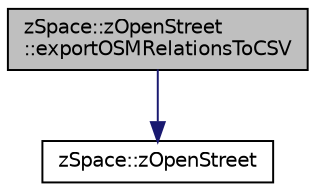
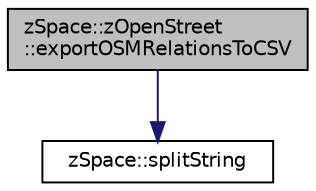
node "zSpace::zOpenStreet": label "zSpace::zOpenStreet" -> "zSpace::splitString"
